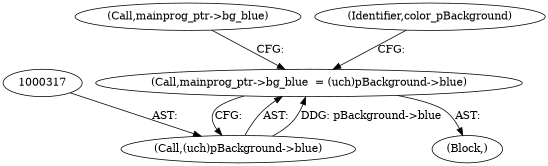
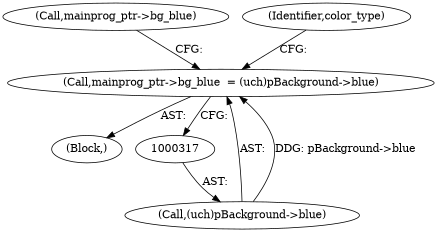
node "(Identifier,color_pBackground)": label "(Identifier,color_pBackground)" -> "(Identifier,color_type)"
edge "(Call,mainprog_ptr->bg_blue  = (uch)pBackground->blue)" -> "(Call,(uch)pBackground->blue)": now "(Call,mainprog_ptr->bg_blue  = (uch)pBackground->blue)" -> "1000317"
